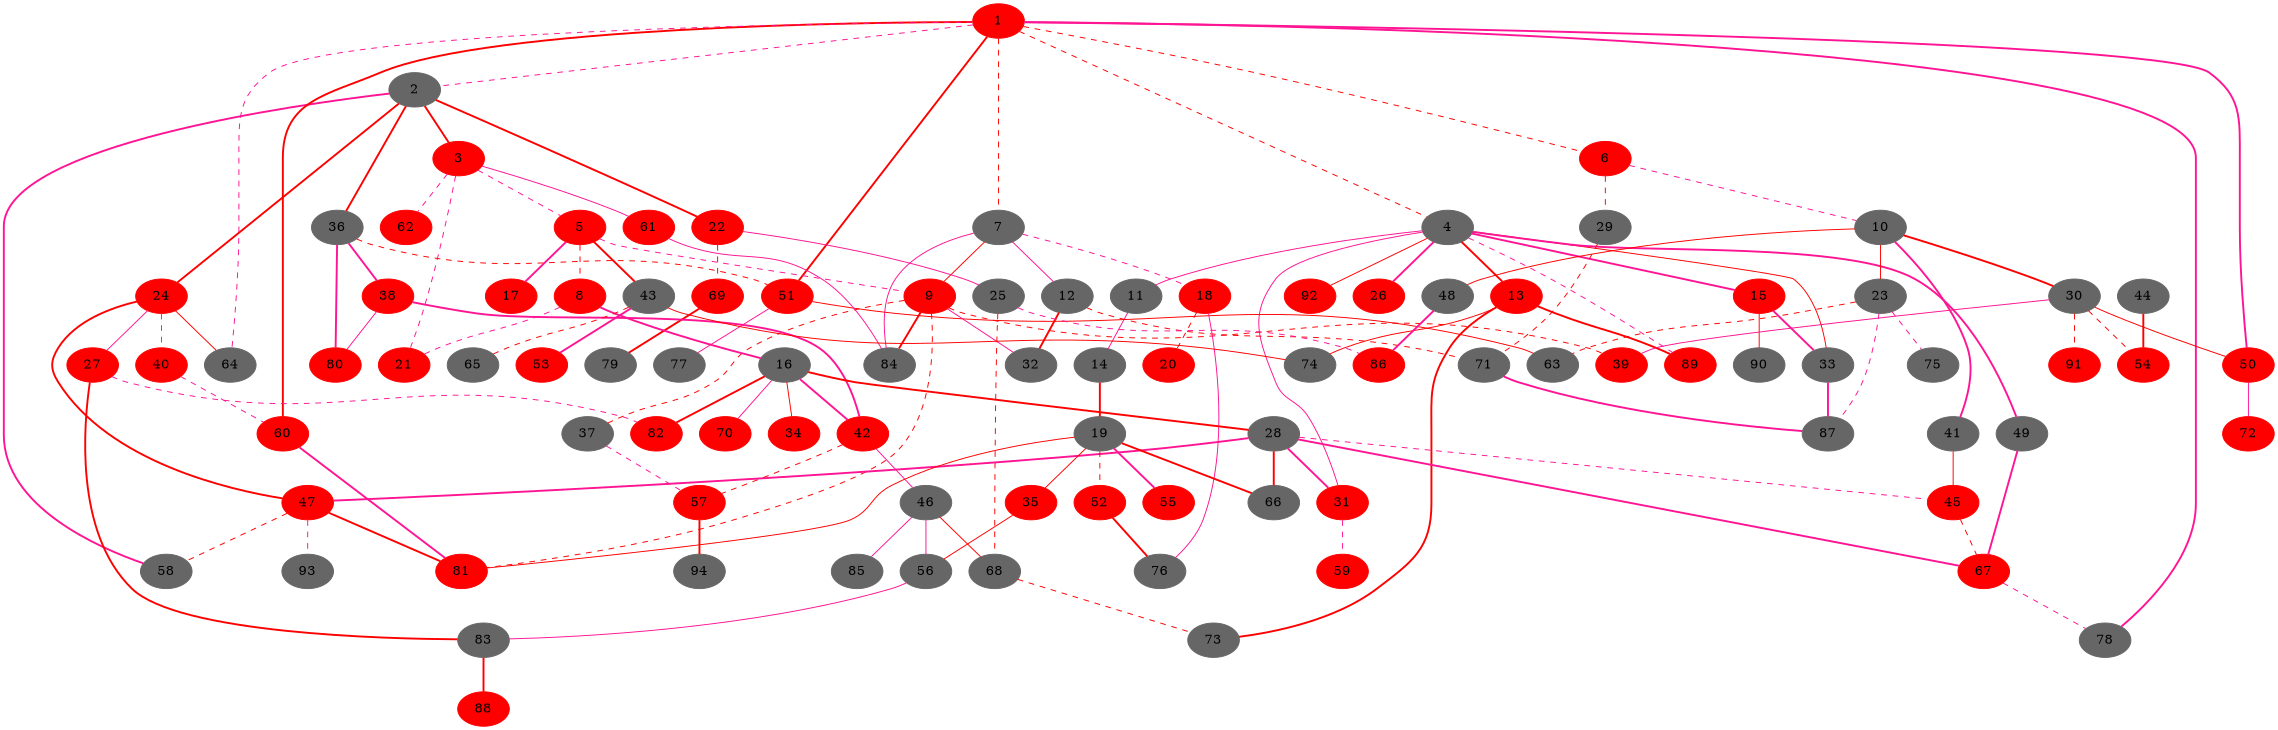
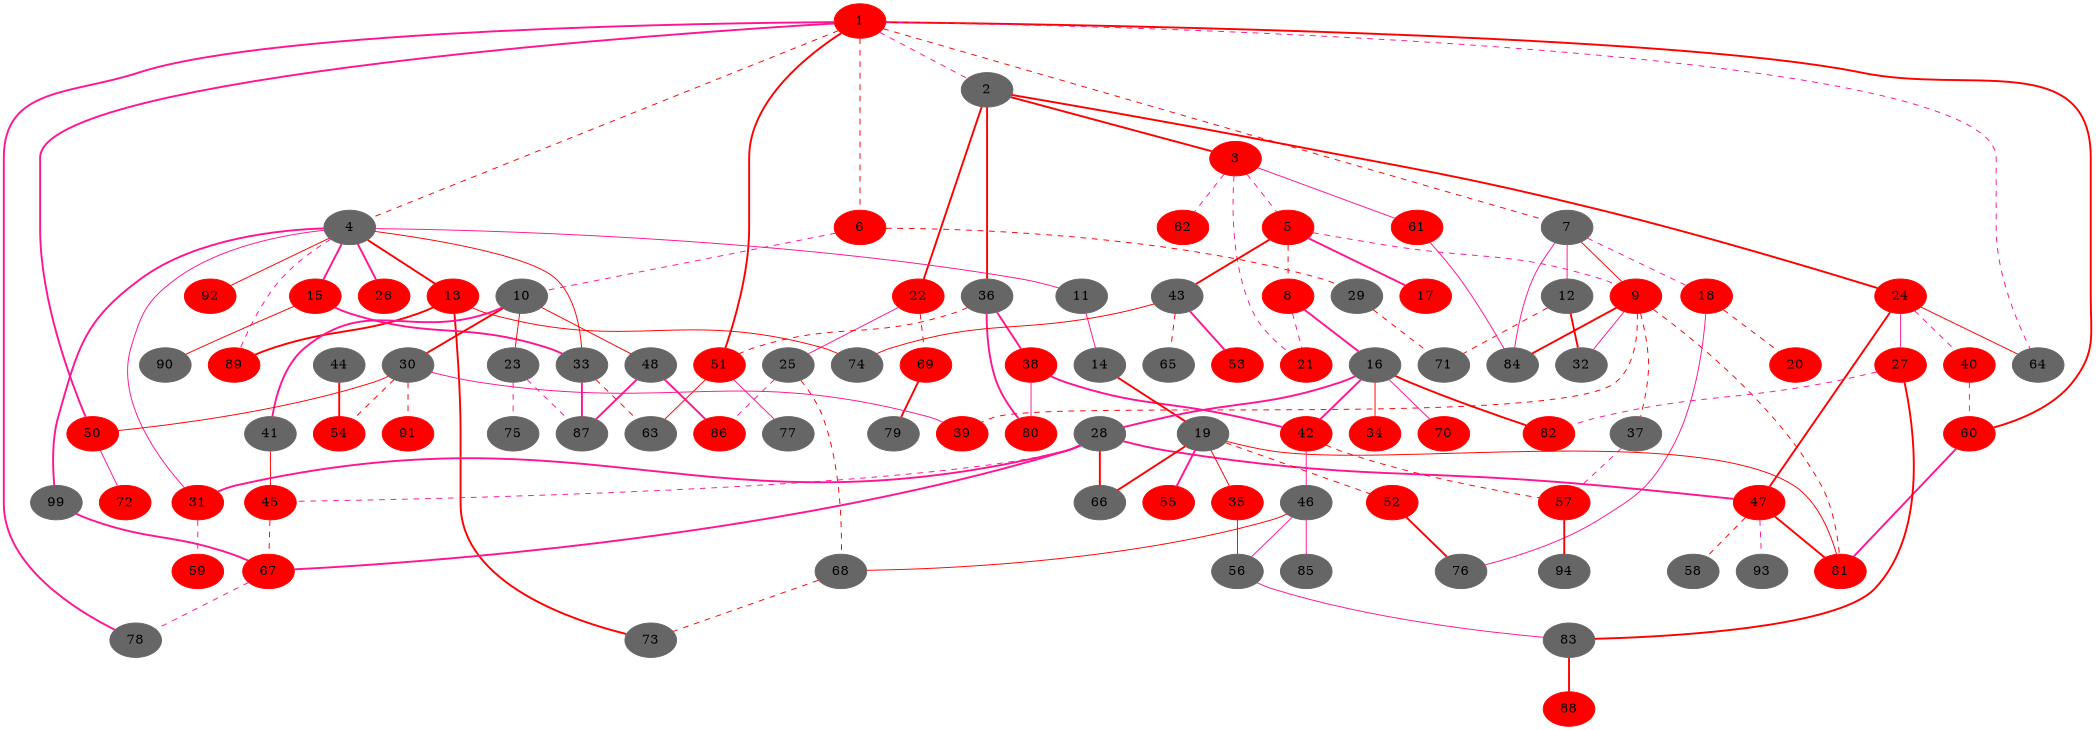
edge "2" -- "58": removed
edge "23" -- "63": now "33" -- "63"
edge "16" -- "28": color red -> deeppink
edge "71" -- "87": now "48" -- "87"
node "49": label "49" -> "99"
